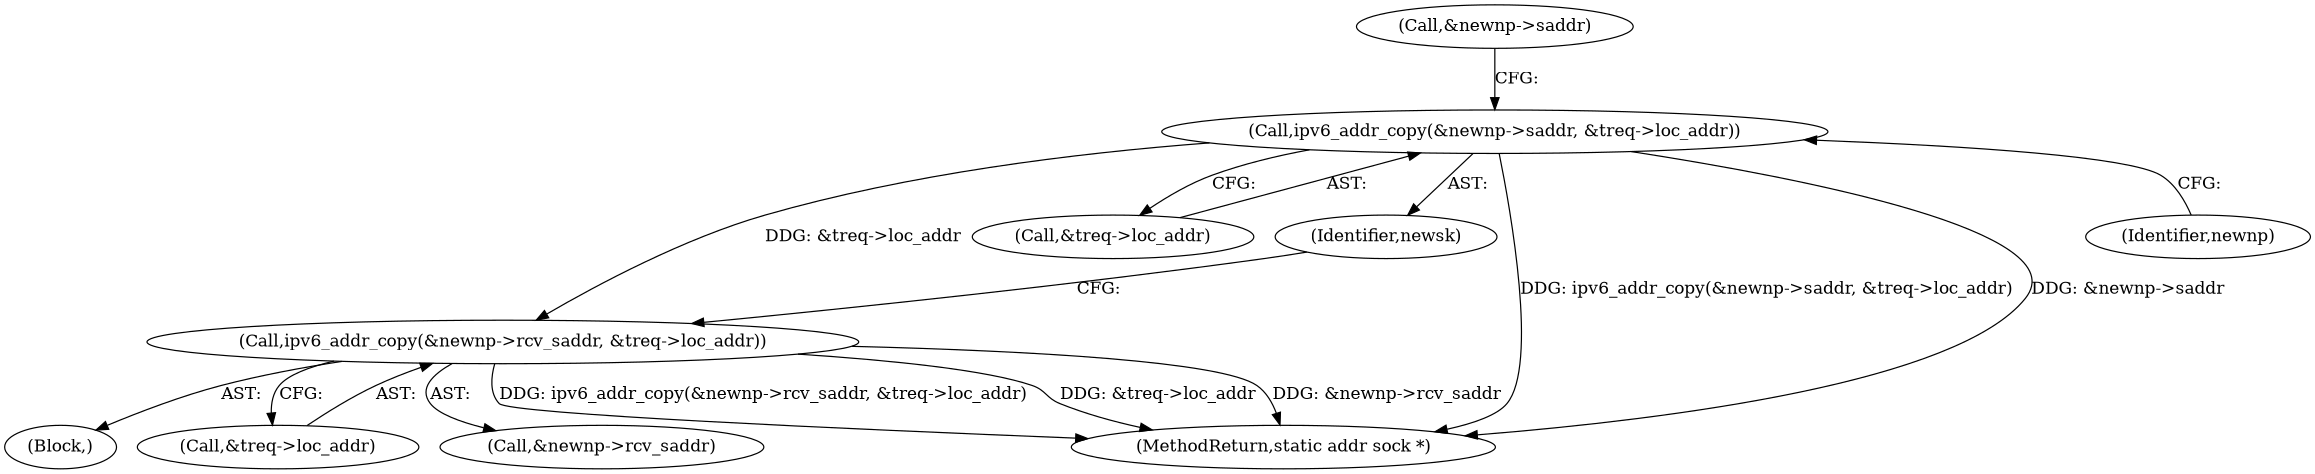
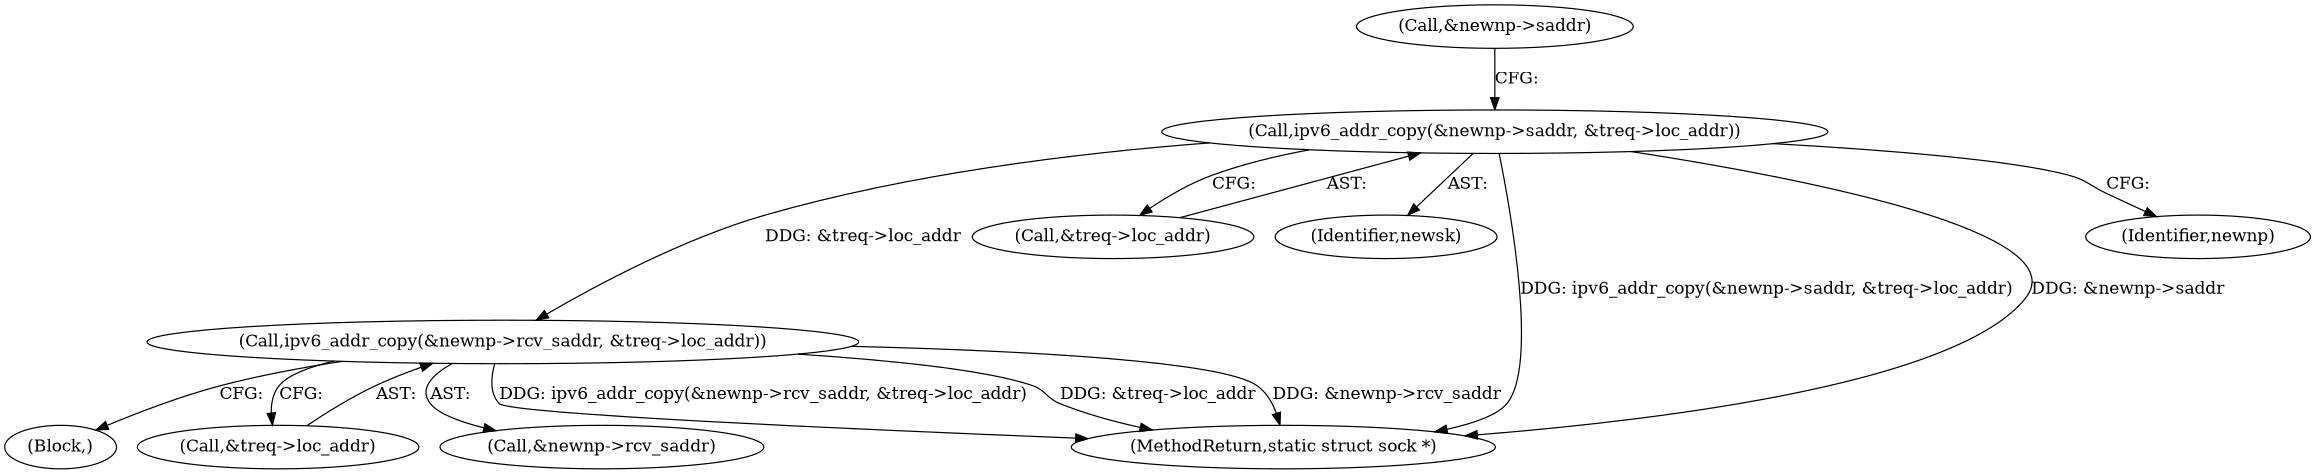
edge "(Identifier,newnp)" -> "(Call,ipv6_addr_copy(&newnp->saddr, &treq->loc_addr))": reversed
edge "(Identifier,newsk)" -> "(Call,ipv6_addr_copy(&newnp->rcv_saddr, &treq->loc_addr))": removed, label "CFG:"
edge "(Call,ipv6_addr_copy(&newnp->rcv_saddr, &treq->loc_addr))" -> "(Block,)": label "AST: " -> "CFG: "
node "(MethodReturn,static addr sock *)": label "(MethodReturn,static addr sock *)" -> "(MethodReturn,static struct sock *)"
